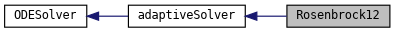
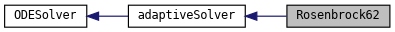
node "Rosenbrock12": label "Rosenbrock12" -> "Rosenbrock62"
